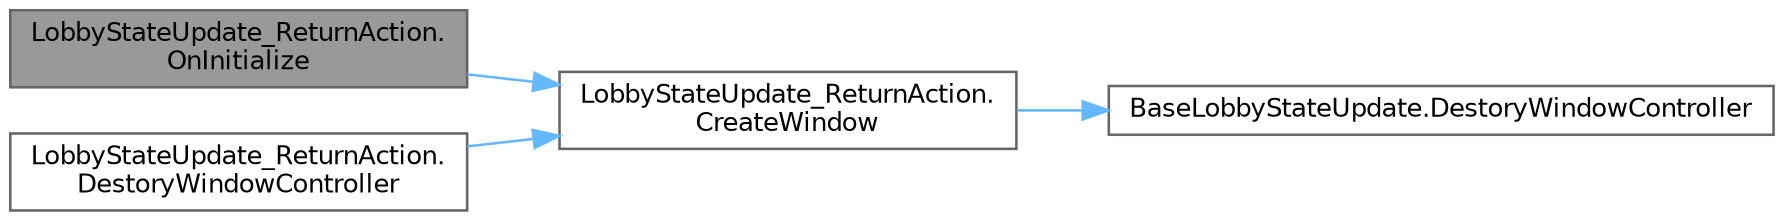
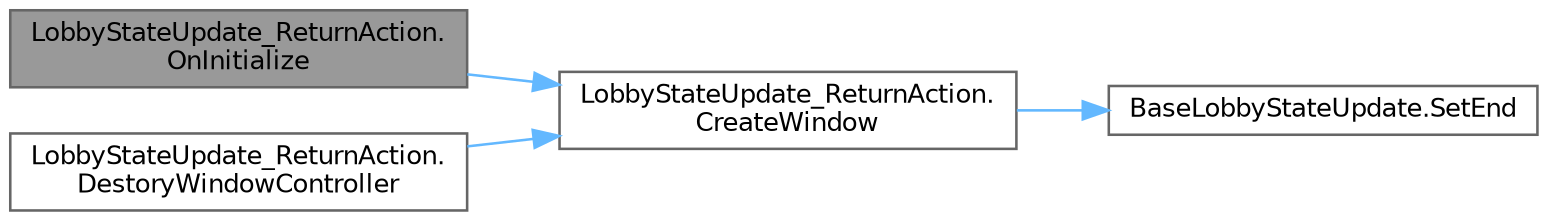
node "BaseLobbyStateUpdate.DestoryWindowController": label "BaseLobbyStateUpdate.DestoryWindowController" -> "BaseLobbyStateUpdate.SetEnd"
